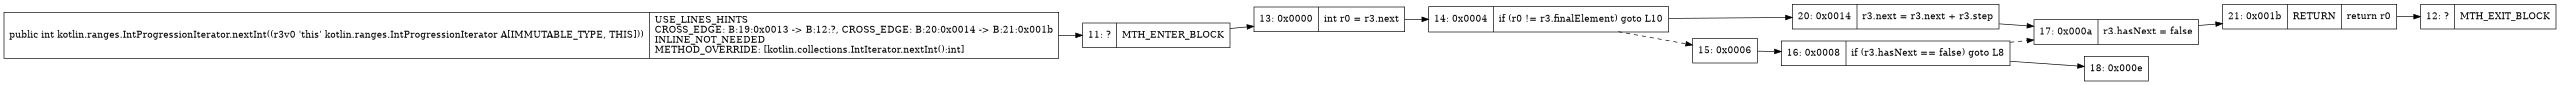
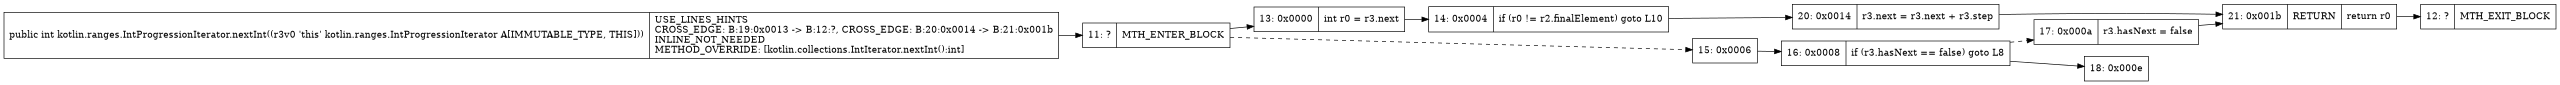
node "14: 0x0004": text "if (r0 != r3.finalElement) goto L10" -> "if (r0 != r2.finalElement) goto L10"
edge "20: 0x0014" -> "17: 0x000a": now "20: 0x0014" -> "21: 0x001b"
edge "14: 0x0004" -> "15: 0x0006": now "11: ?" -> "15: 0x0006"
